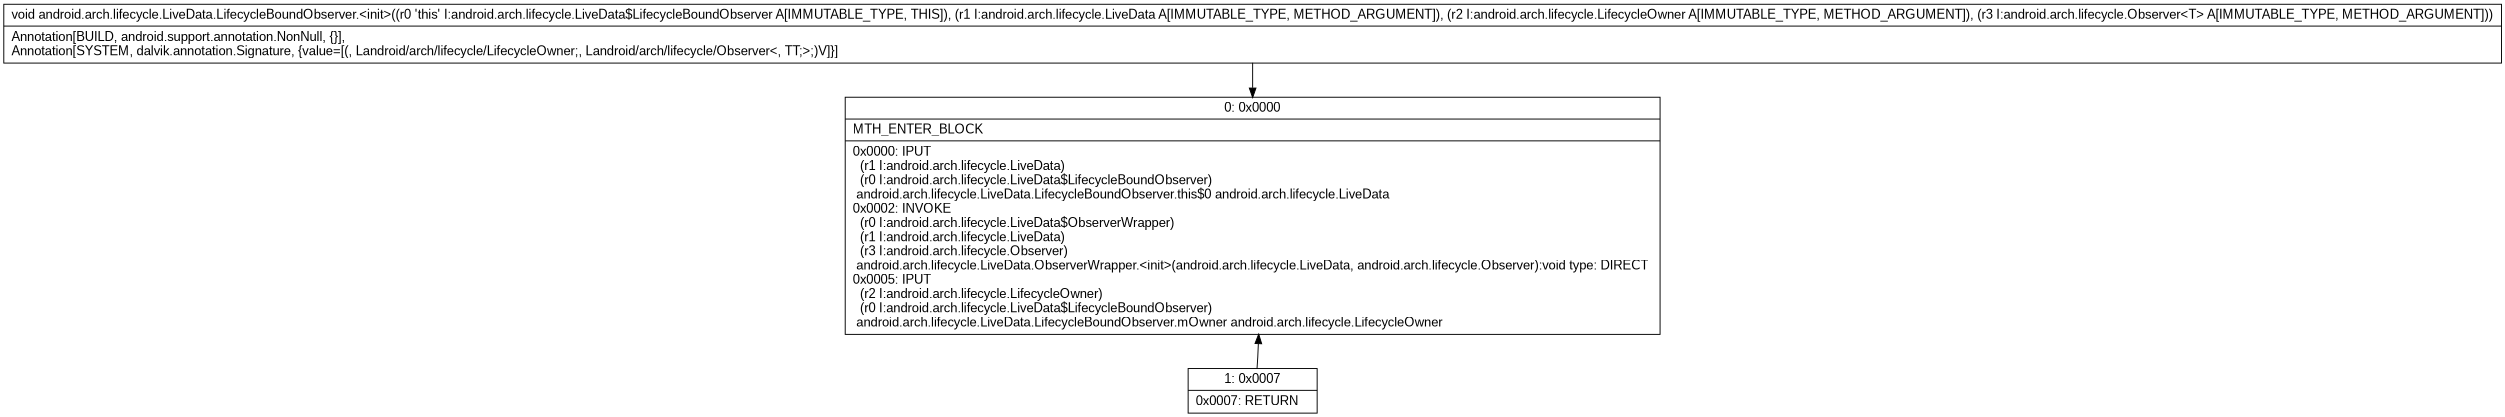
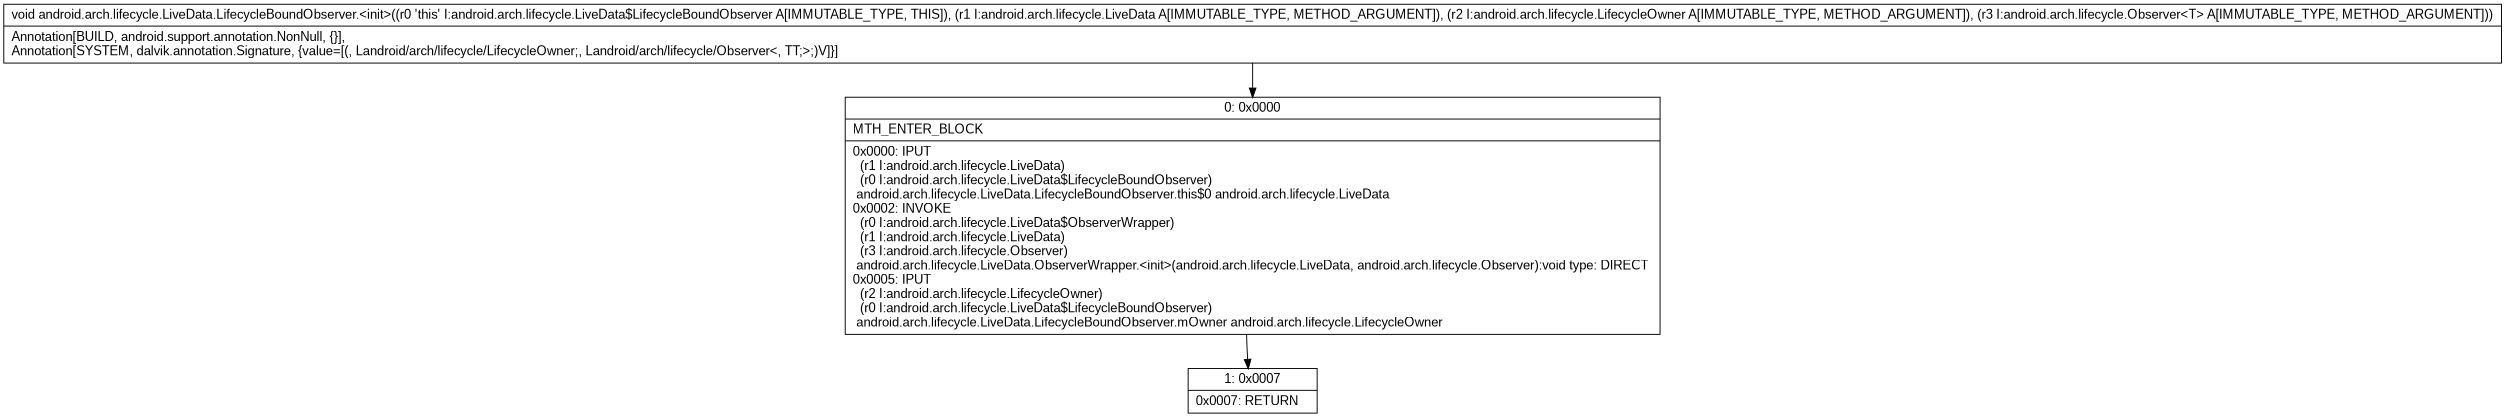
edge "1: 0x0007" -> "0: 0x0000": reversed
